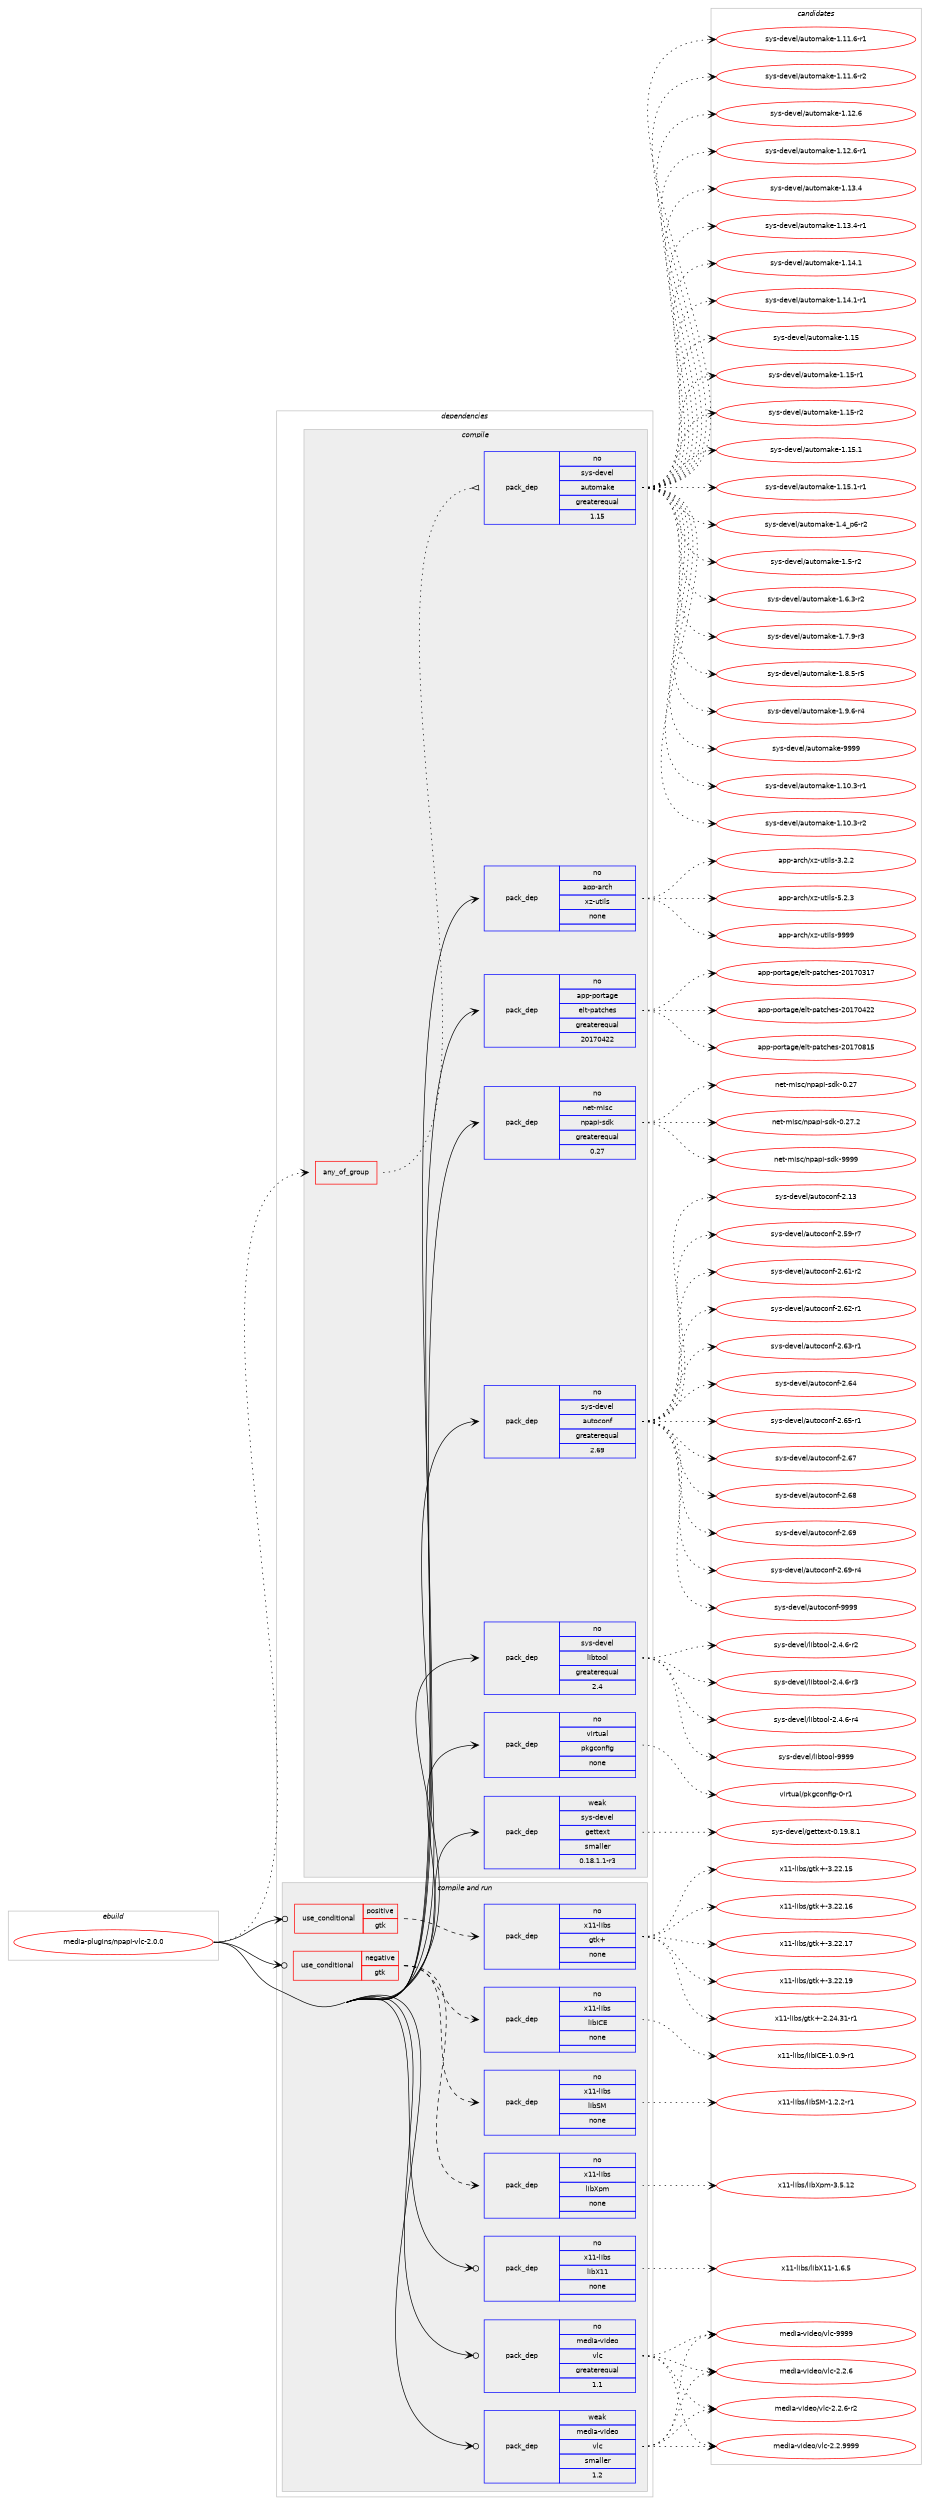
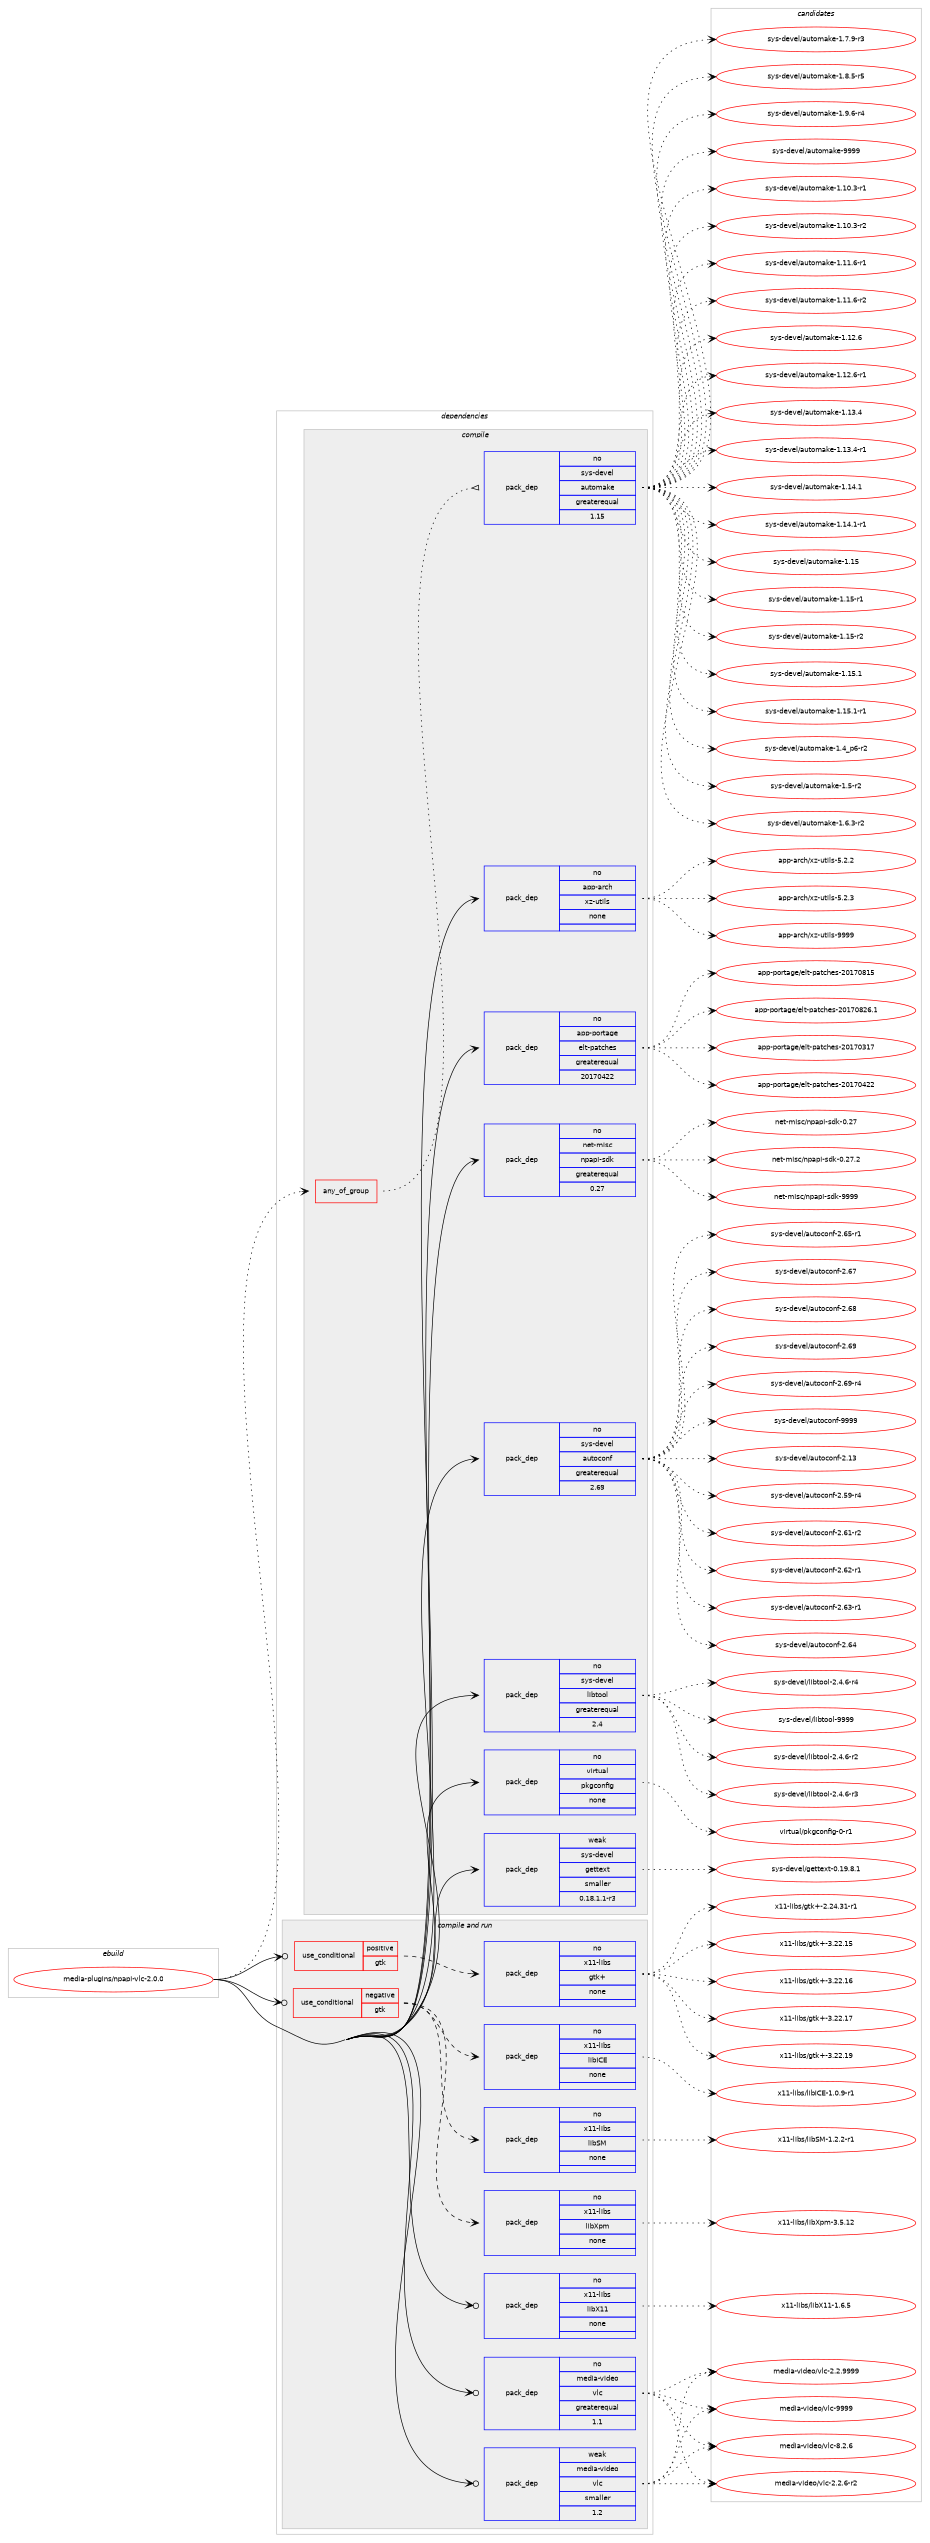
node "app-arch/xz-utils-3.2.2": label "app-arch/xz-utils-3.2.2" -> "app-arch/xz-utils-5.2.2"
node "app-portage/elt-patches-20170826.1": added
node "sys-devel/autoconf-2.59-r7": label "sys-devel/autoconf-2.59-r7" -> "sys-devel/autoconf-2.59-r4"
node "media-video/vlc-2.2.6": label "media-video/vlc-2.2.6" -> "media-video/vlc-8.2.6"
